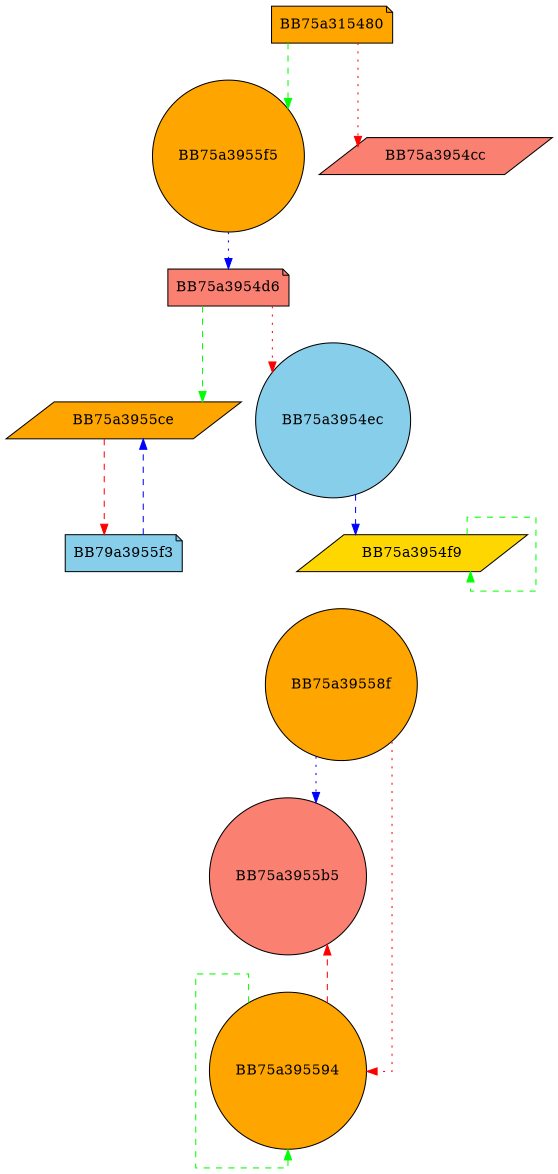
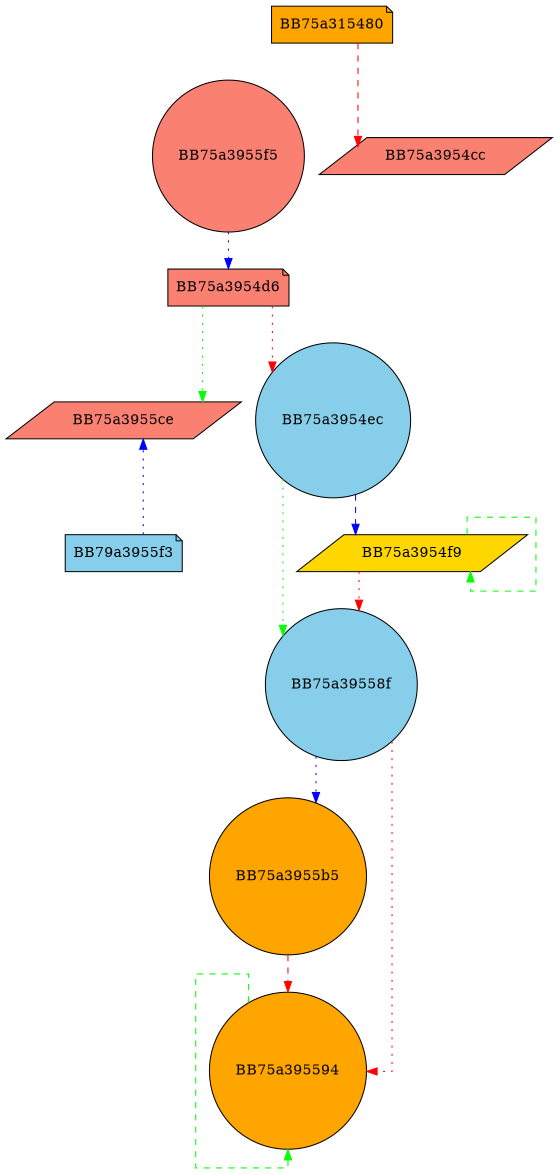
edge "BB75a315480" -> "BB75a3955f5": removed
edge "BB75a315480" -> "BB75a3954cc": style dotted -> dashed
node "BB75a3955f5": fillcolor orange -> salmon
edge "BB75a3954d6" -> "BB75a3955ce": style dashed -> dotted
node "BB75a3955ce": fillcolor orange -> salmon
edge "BB75a3955ce" -> "BB79a3955f3": removed
edge "BB79a3955f3" -> "BB75a3955ce": style dashed -> dotted
edge "BB75a3954ec" -> "BB75a39558f": added
edge "BB75a3954f9" -> "BB75a39558f": added
node "BB75a39558f": fillcolor orange -> skyblue
node "BB75a3955b5": fillcolor salmon -> orange
edge "BB75a395594" -> "BB75a3955b5": reversed
